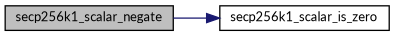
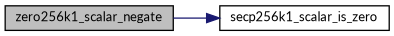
node "secp256k1_scalar_negate": label "secp256k1_scalar_negate" -> "zero256k1_scalar_negate"
